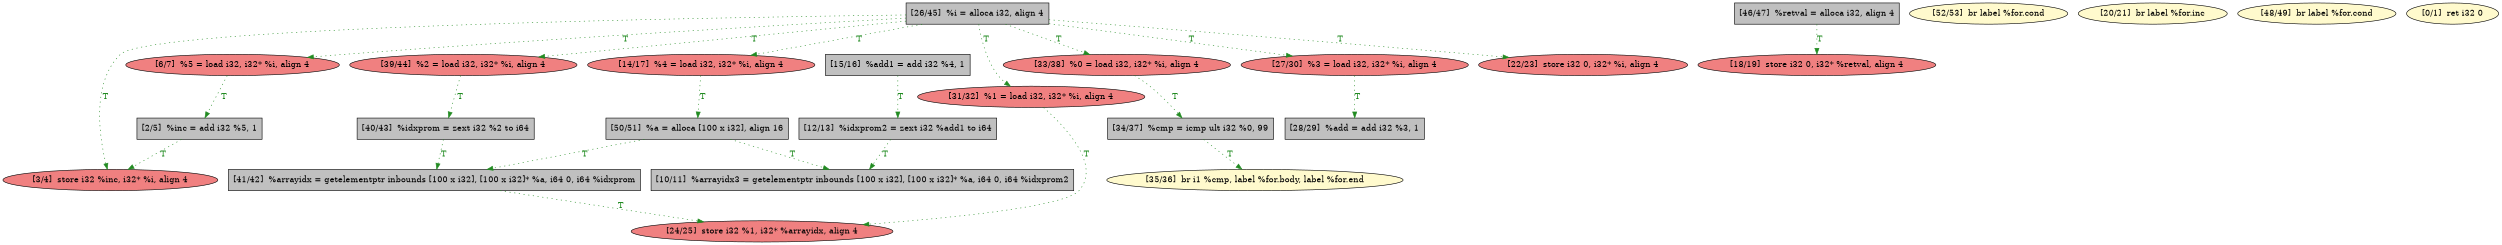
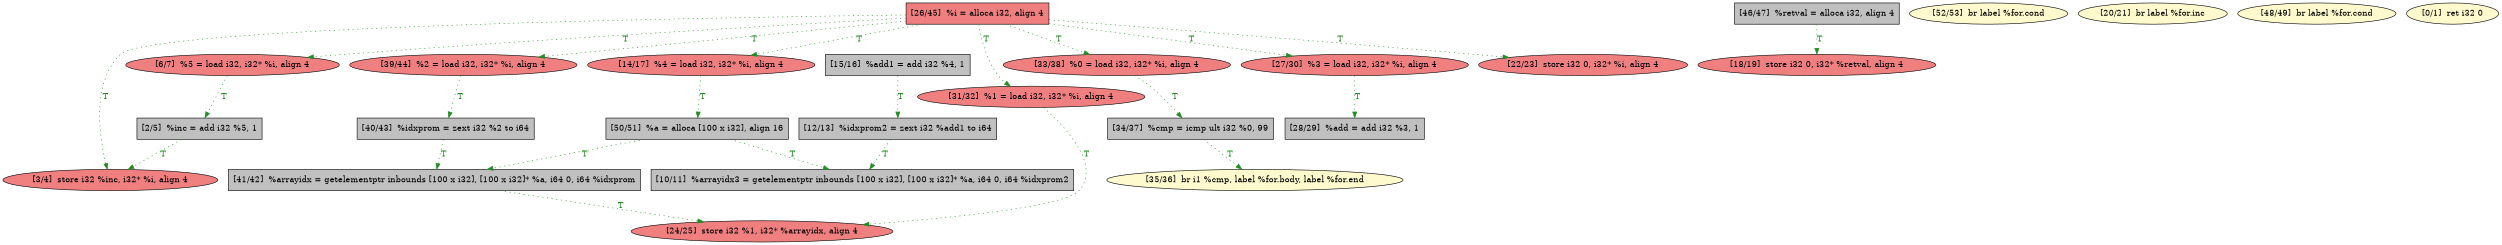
node "[26/45]  %i = alloca i32, align 4": fillcolor grey -> lightcoral
